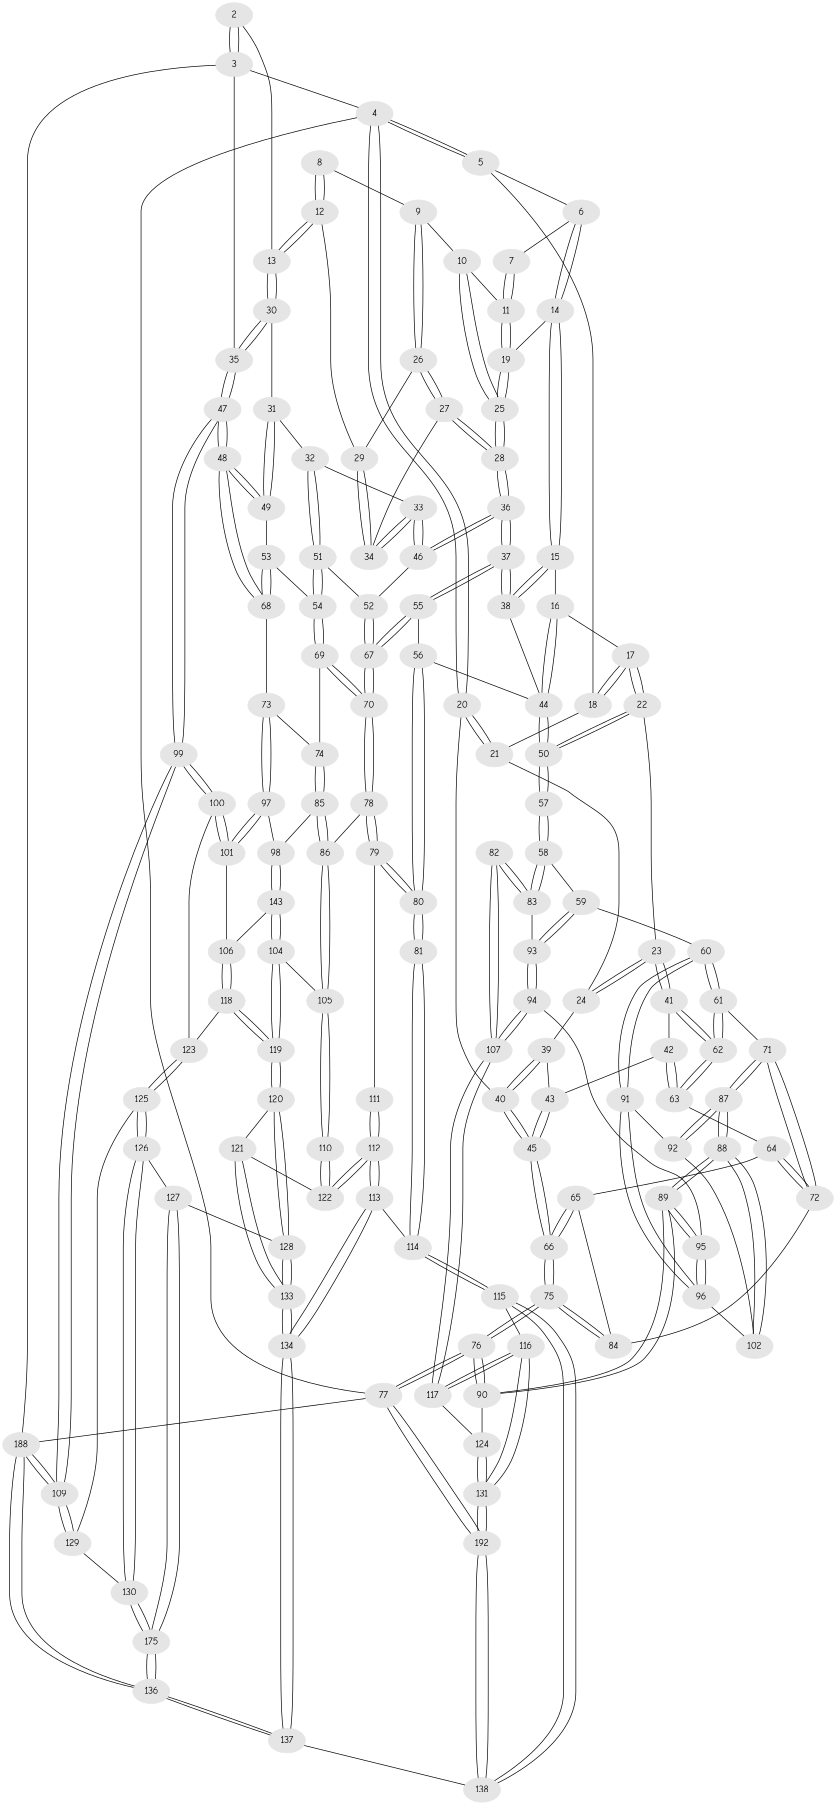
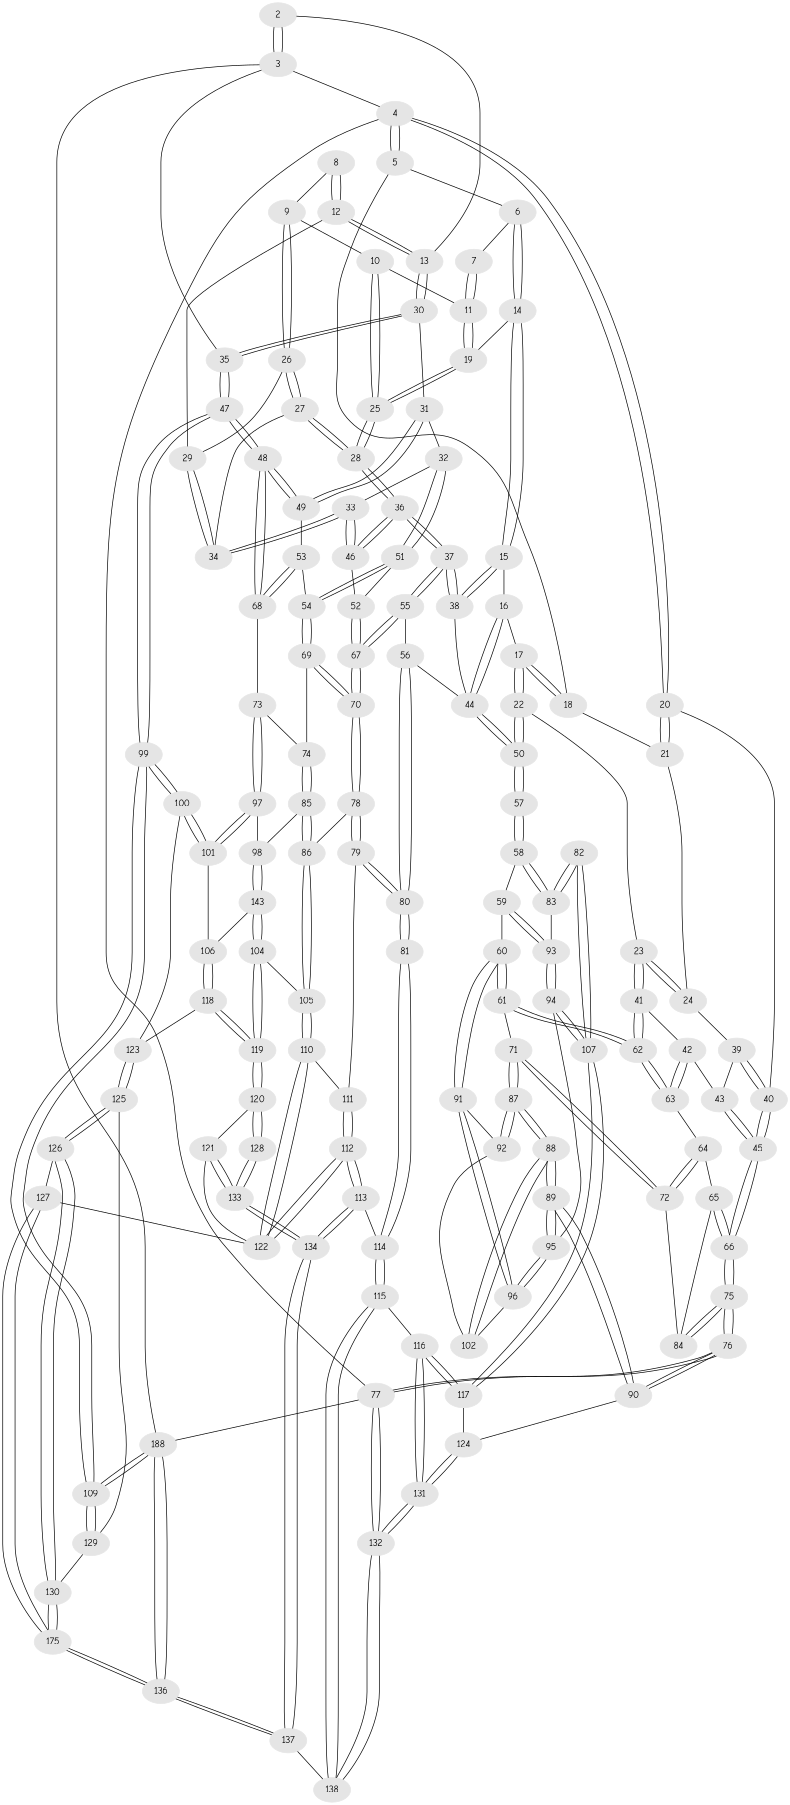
edge "110" -- "111": added
edge "127" -- "128": now "127" -- "122"
node "192": label "192" -> "132"
